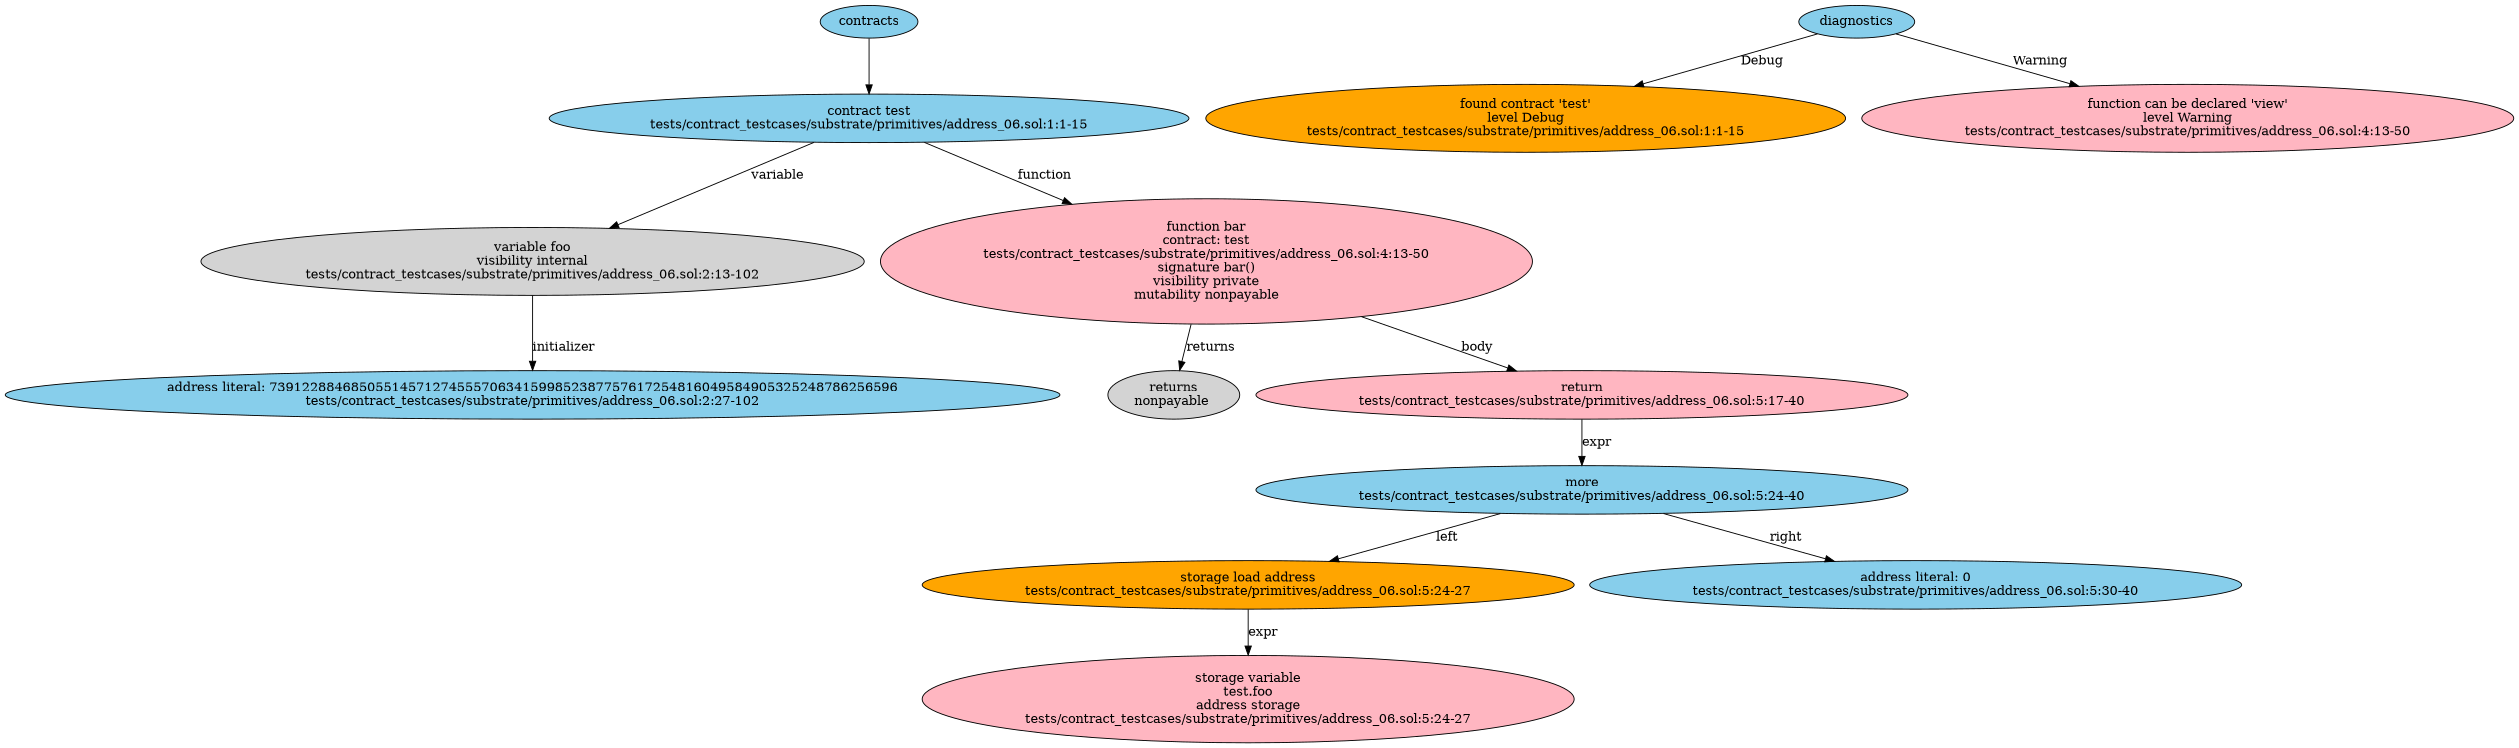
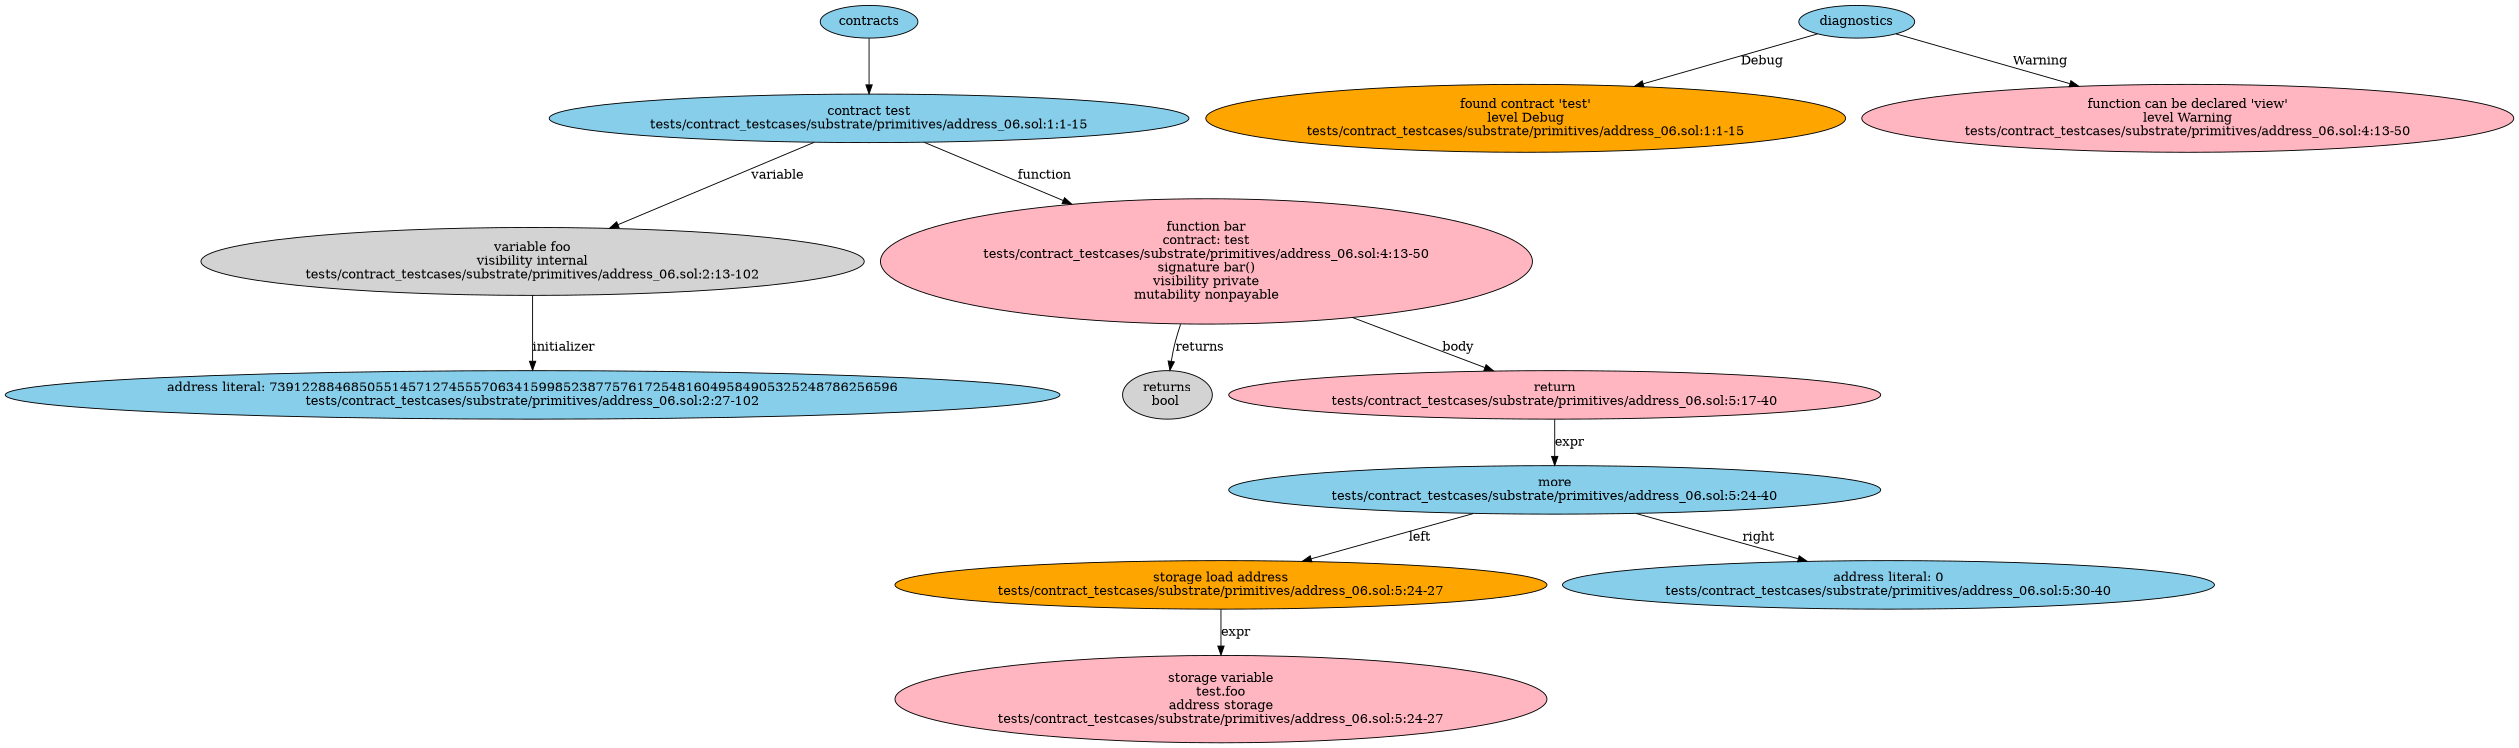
node "returns nonpayable": label "returns nonpayable" -> "returns bool"
